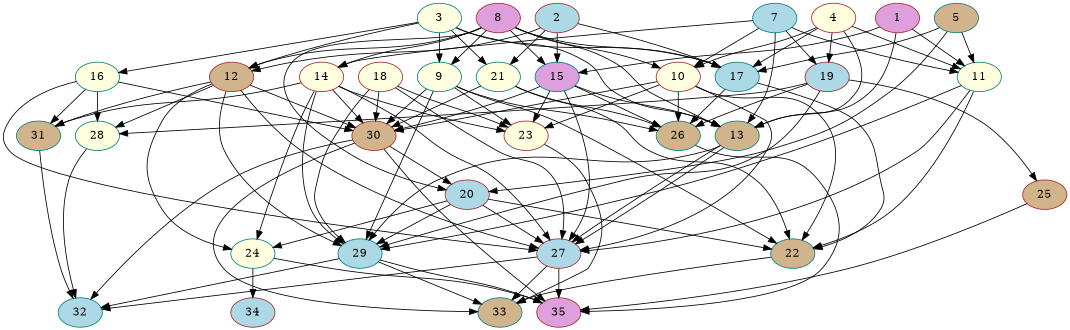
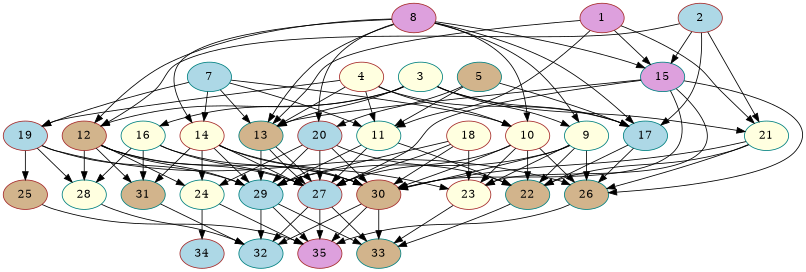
edge "1" -> "21": added
edge "30" -> "20": reversed
